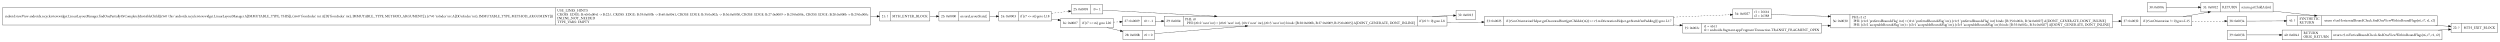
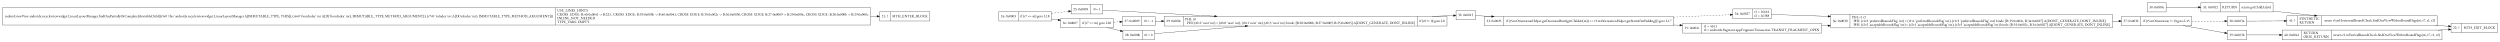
edge "37: 0x0032" -> "31: 0x0012": now "37: 0x0032" -> "39: 0x003b"
node "23: 0x0000": removed
edge "29: 0x000c" -> "33: 0x0025": now "32: 0x0013" -> "33: 0x0025"
